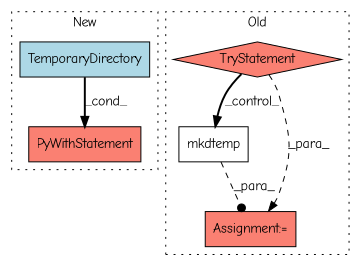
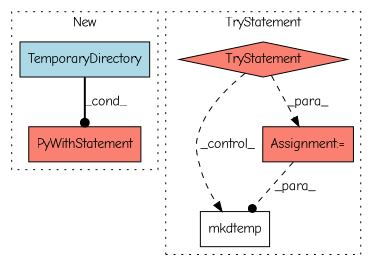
cluster "Old": label "Old" -> "TryStatement"
edge "TryStatement" -> "mkdtemp": style bold -> dashed
edge "TemporaryDirectory" -> "PyWithStatement": arrowhead normal -> dot
edge "mkdtemp" -> "Assignment:=": reversed
